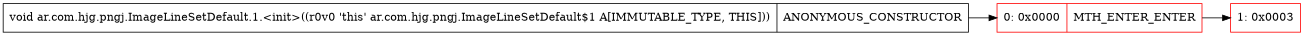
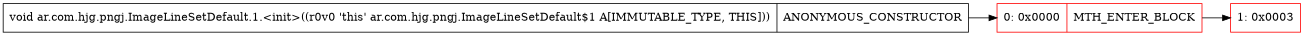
node "0: 0x0000": text "MTH_ENTER_ENTER" -> "MTH_ENTER_BLOCK"
